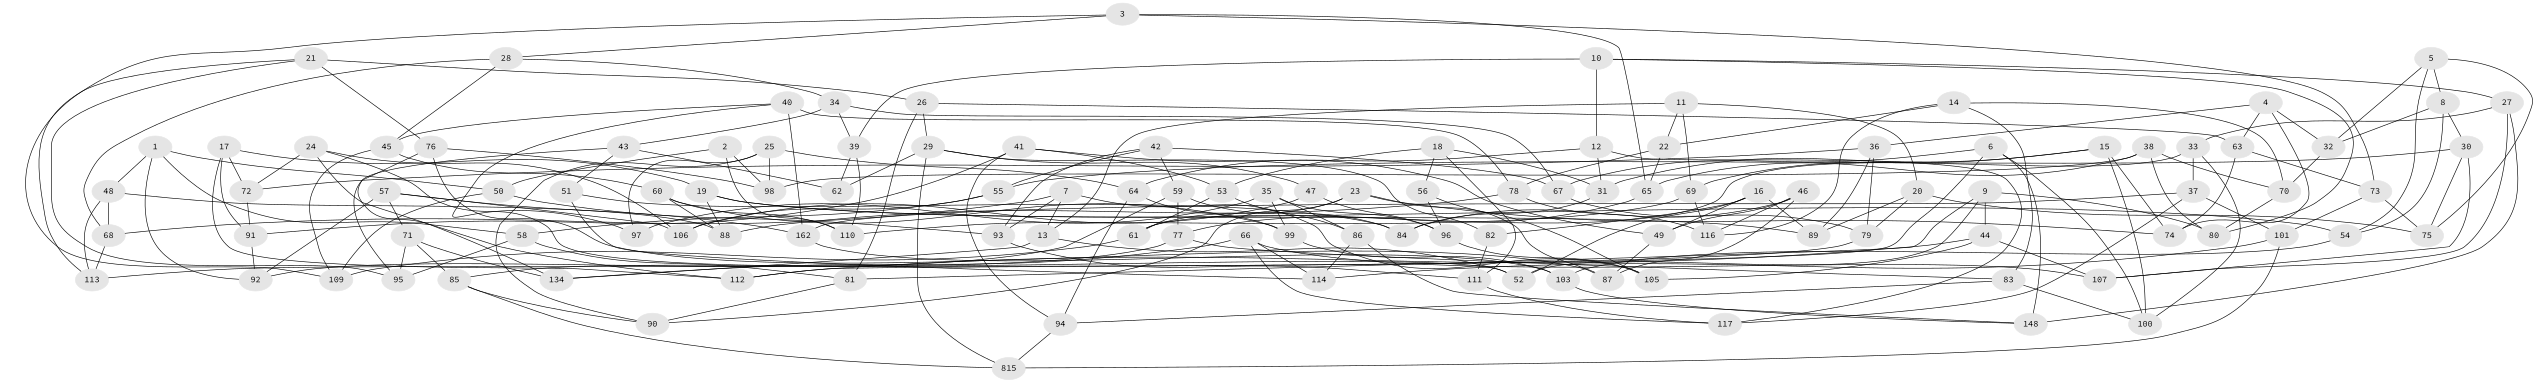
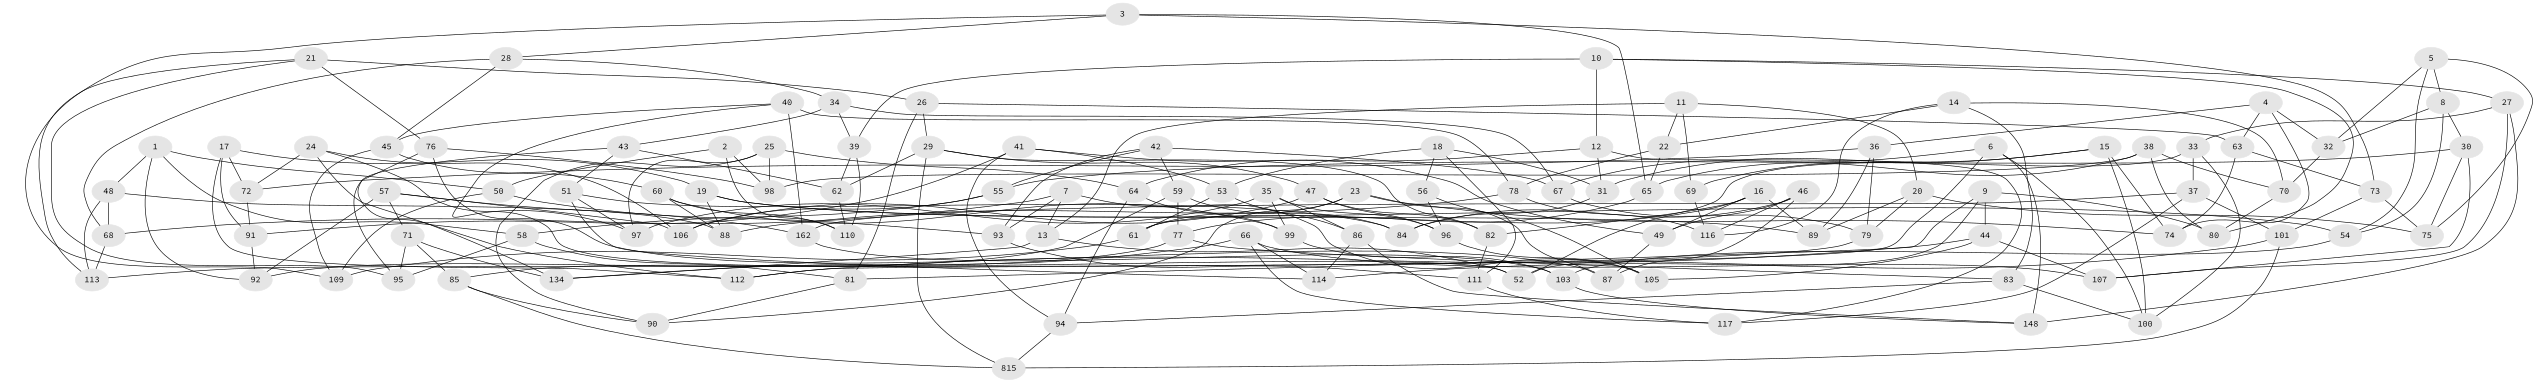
edge "51" -- "97": added
edge "47" -- "82": added
edge "69" -- "110": now "62" -- "110"
